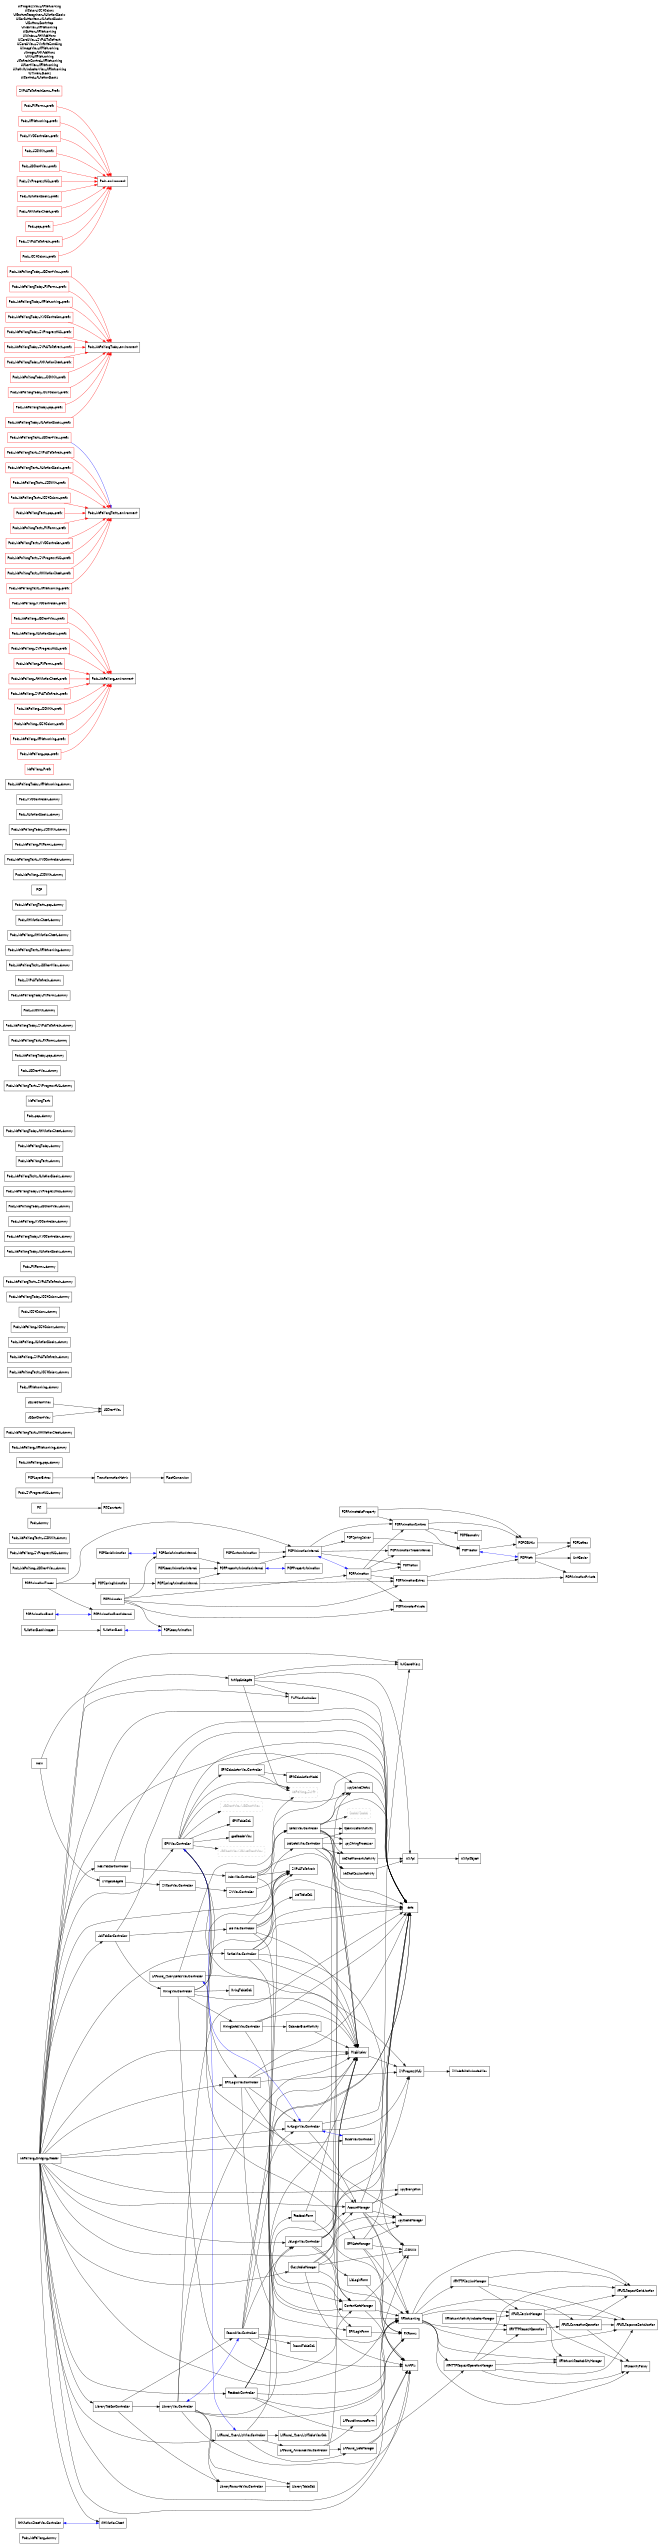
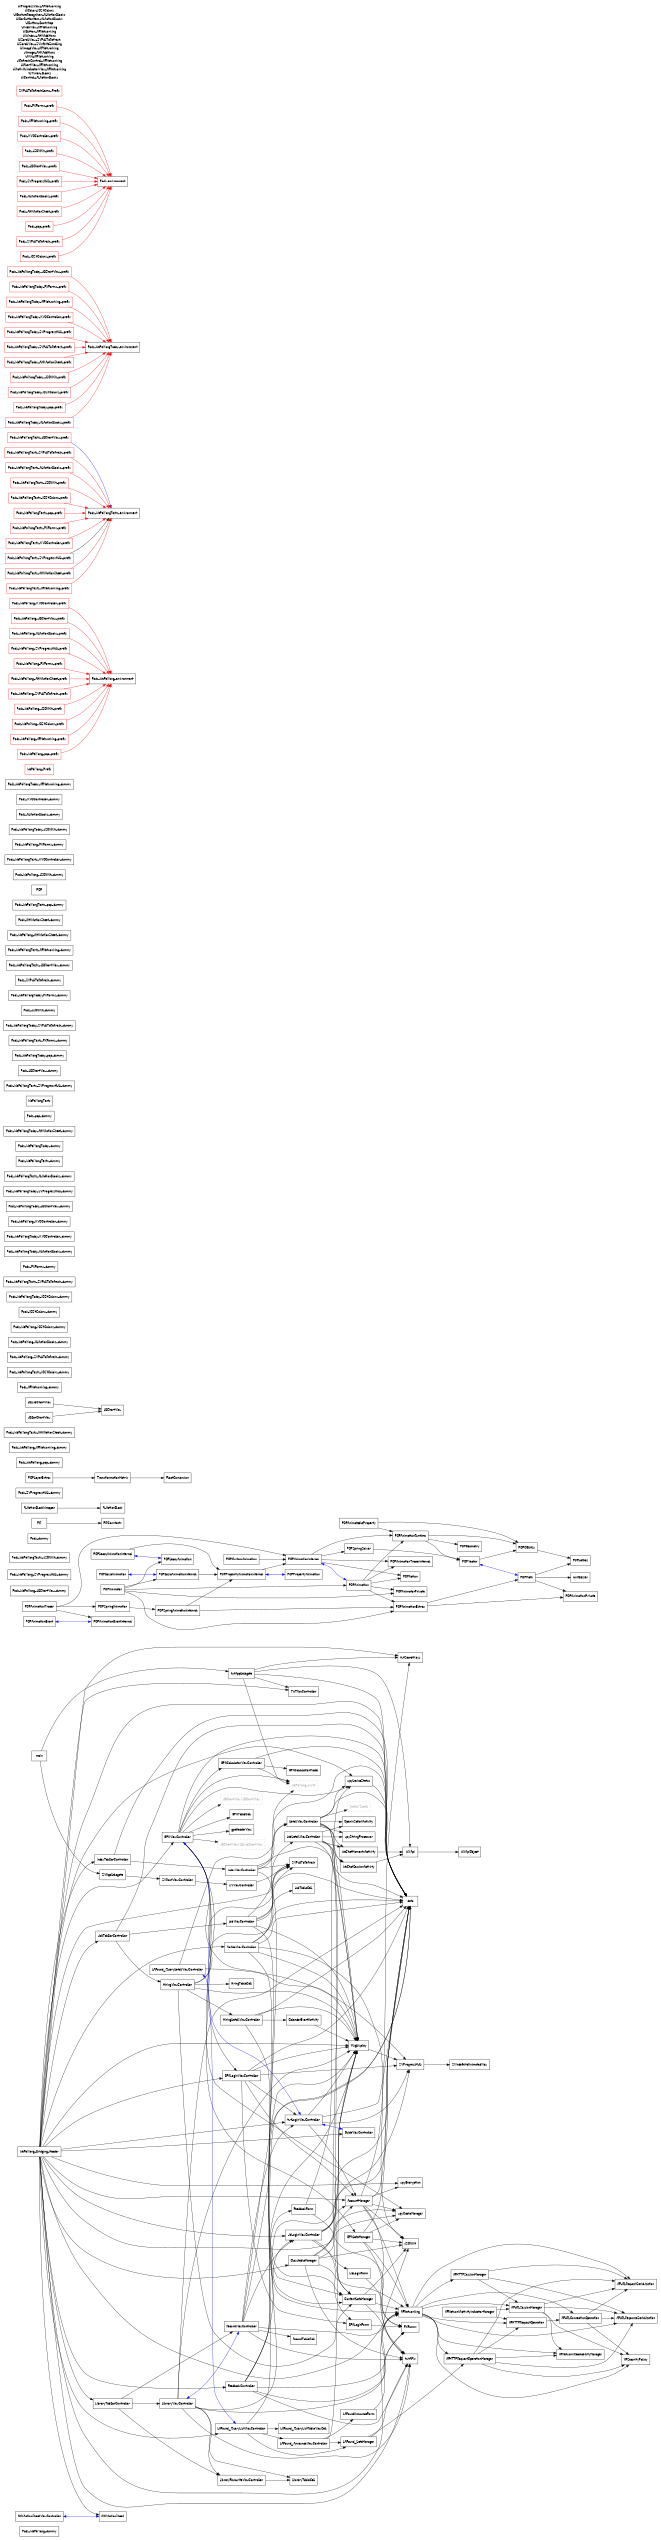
edge "Pods-WePeiYangTests-SVProgressHUD-prefix" -> "Pods-WePeiYangTests-environment": color red -> black
edge "ALActionBlock" -- "POPDecayAnimation": now "POPDecayAnimationInternal" -- "POPDecayAnimation"
